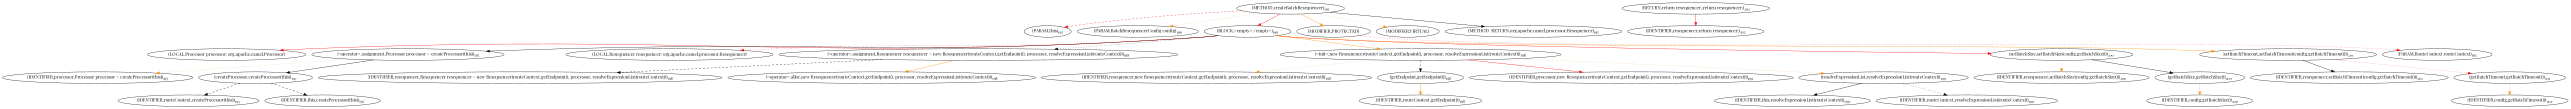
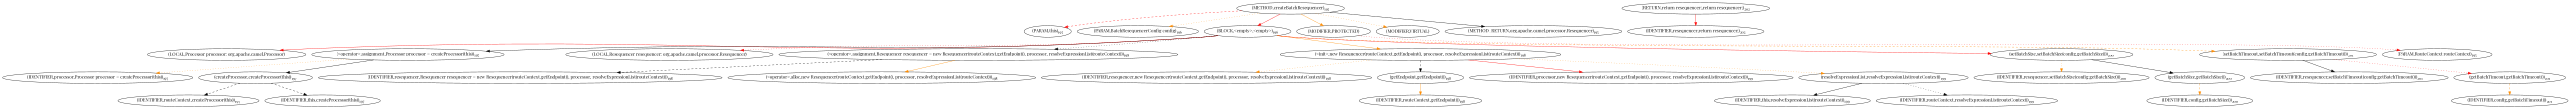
edge "(BLOCK,<empty>,<empty>)" -> "(setBatchTimeout,setBatchTimeout(config.getBatchTimeout()))": style solid -> dashed
